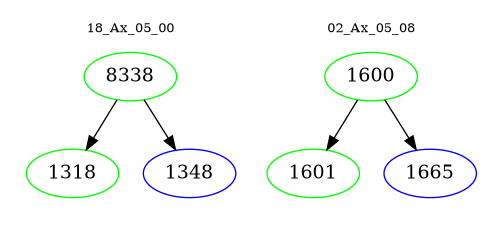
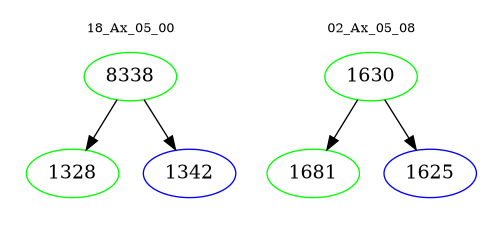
node "1600": label "1600" -> "1630"
node "1318": label "1318" -> "1328"
node "1348": label "1348" -> "1342"
node "1601": label "1601" -> "1681"
node "1665": label "1665" -> "1625"
